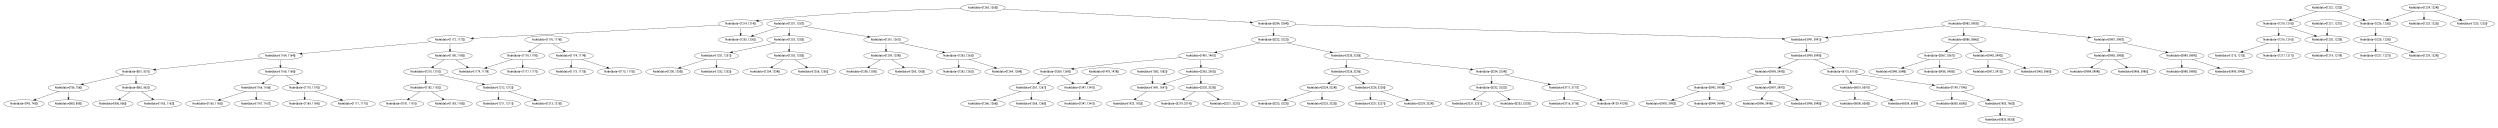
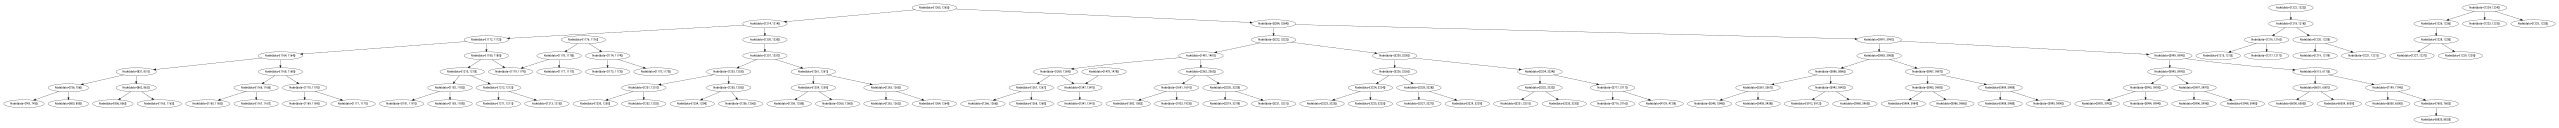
edge "Node{data=[1222, 1222]}" -> "Node{data=[1226, 1226]}": removed
edge "Node{data=[1257, 1257]}" -> "Node{data=[1230, 1230]}": reversed
edge "Node{data=[1221, 1221]}" -> "Node{data=[1220, 1220]}": reversed
edge "Node{data=[5983, 5983]}" -> "Node{data=[5991, 5991]}": reversed
edge "Node{data=[1582, 1582]}" -> "Node{data=[1691, 1691]}": reversed
